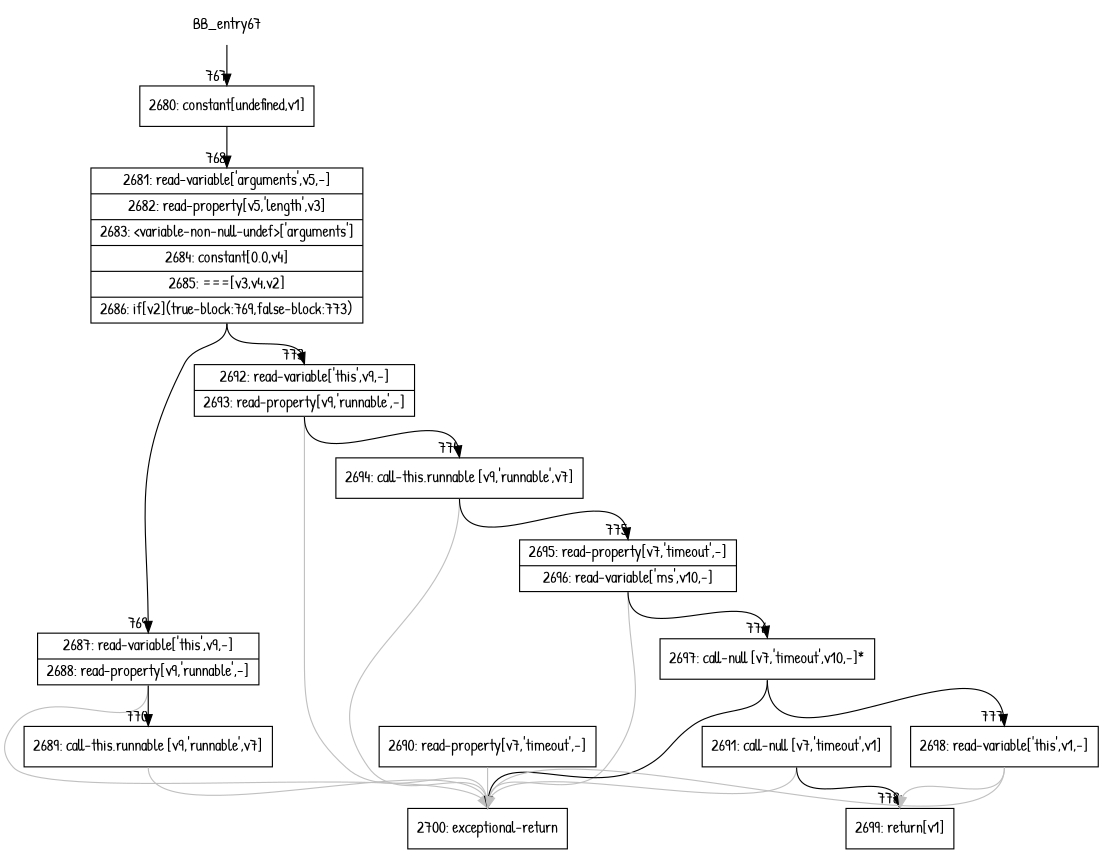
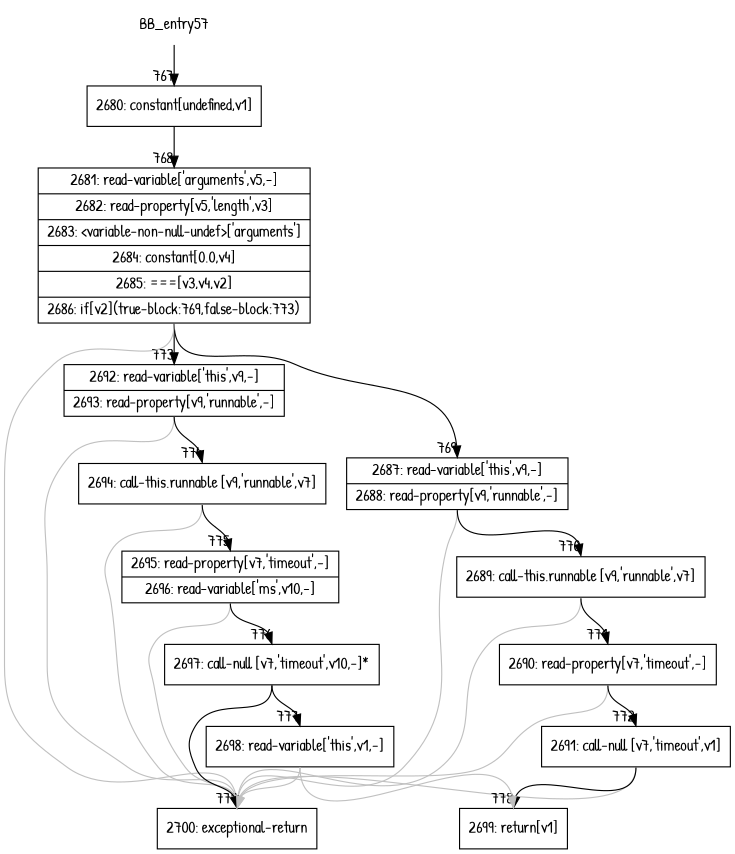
node "BB_entry67": label "BB_entry67" -> "BB_entry57"
edge "2681: read-variable['arguments',v5,-]" -> "2700: exceptional-return": added
edge "2689: call-this.runnable [v9,'runnable',v7]" -> "2690: read-property[v7,'timeout',-]": added
edge "2690: read-property[v7,'timeout',-]" -> "2691: call-null [v7,'timeout',v1]": added
